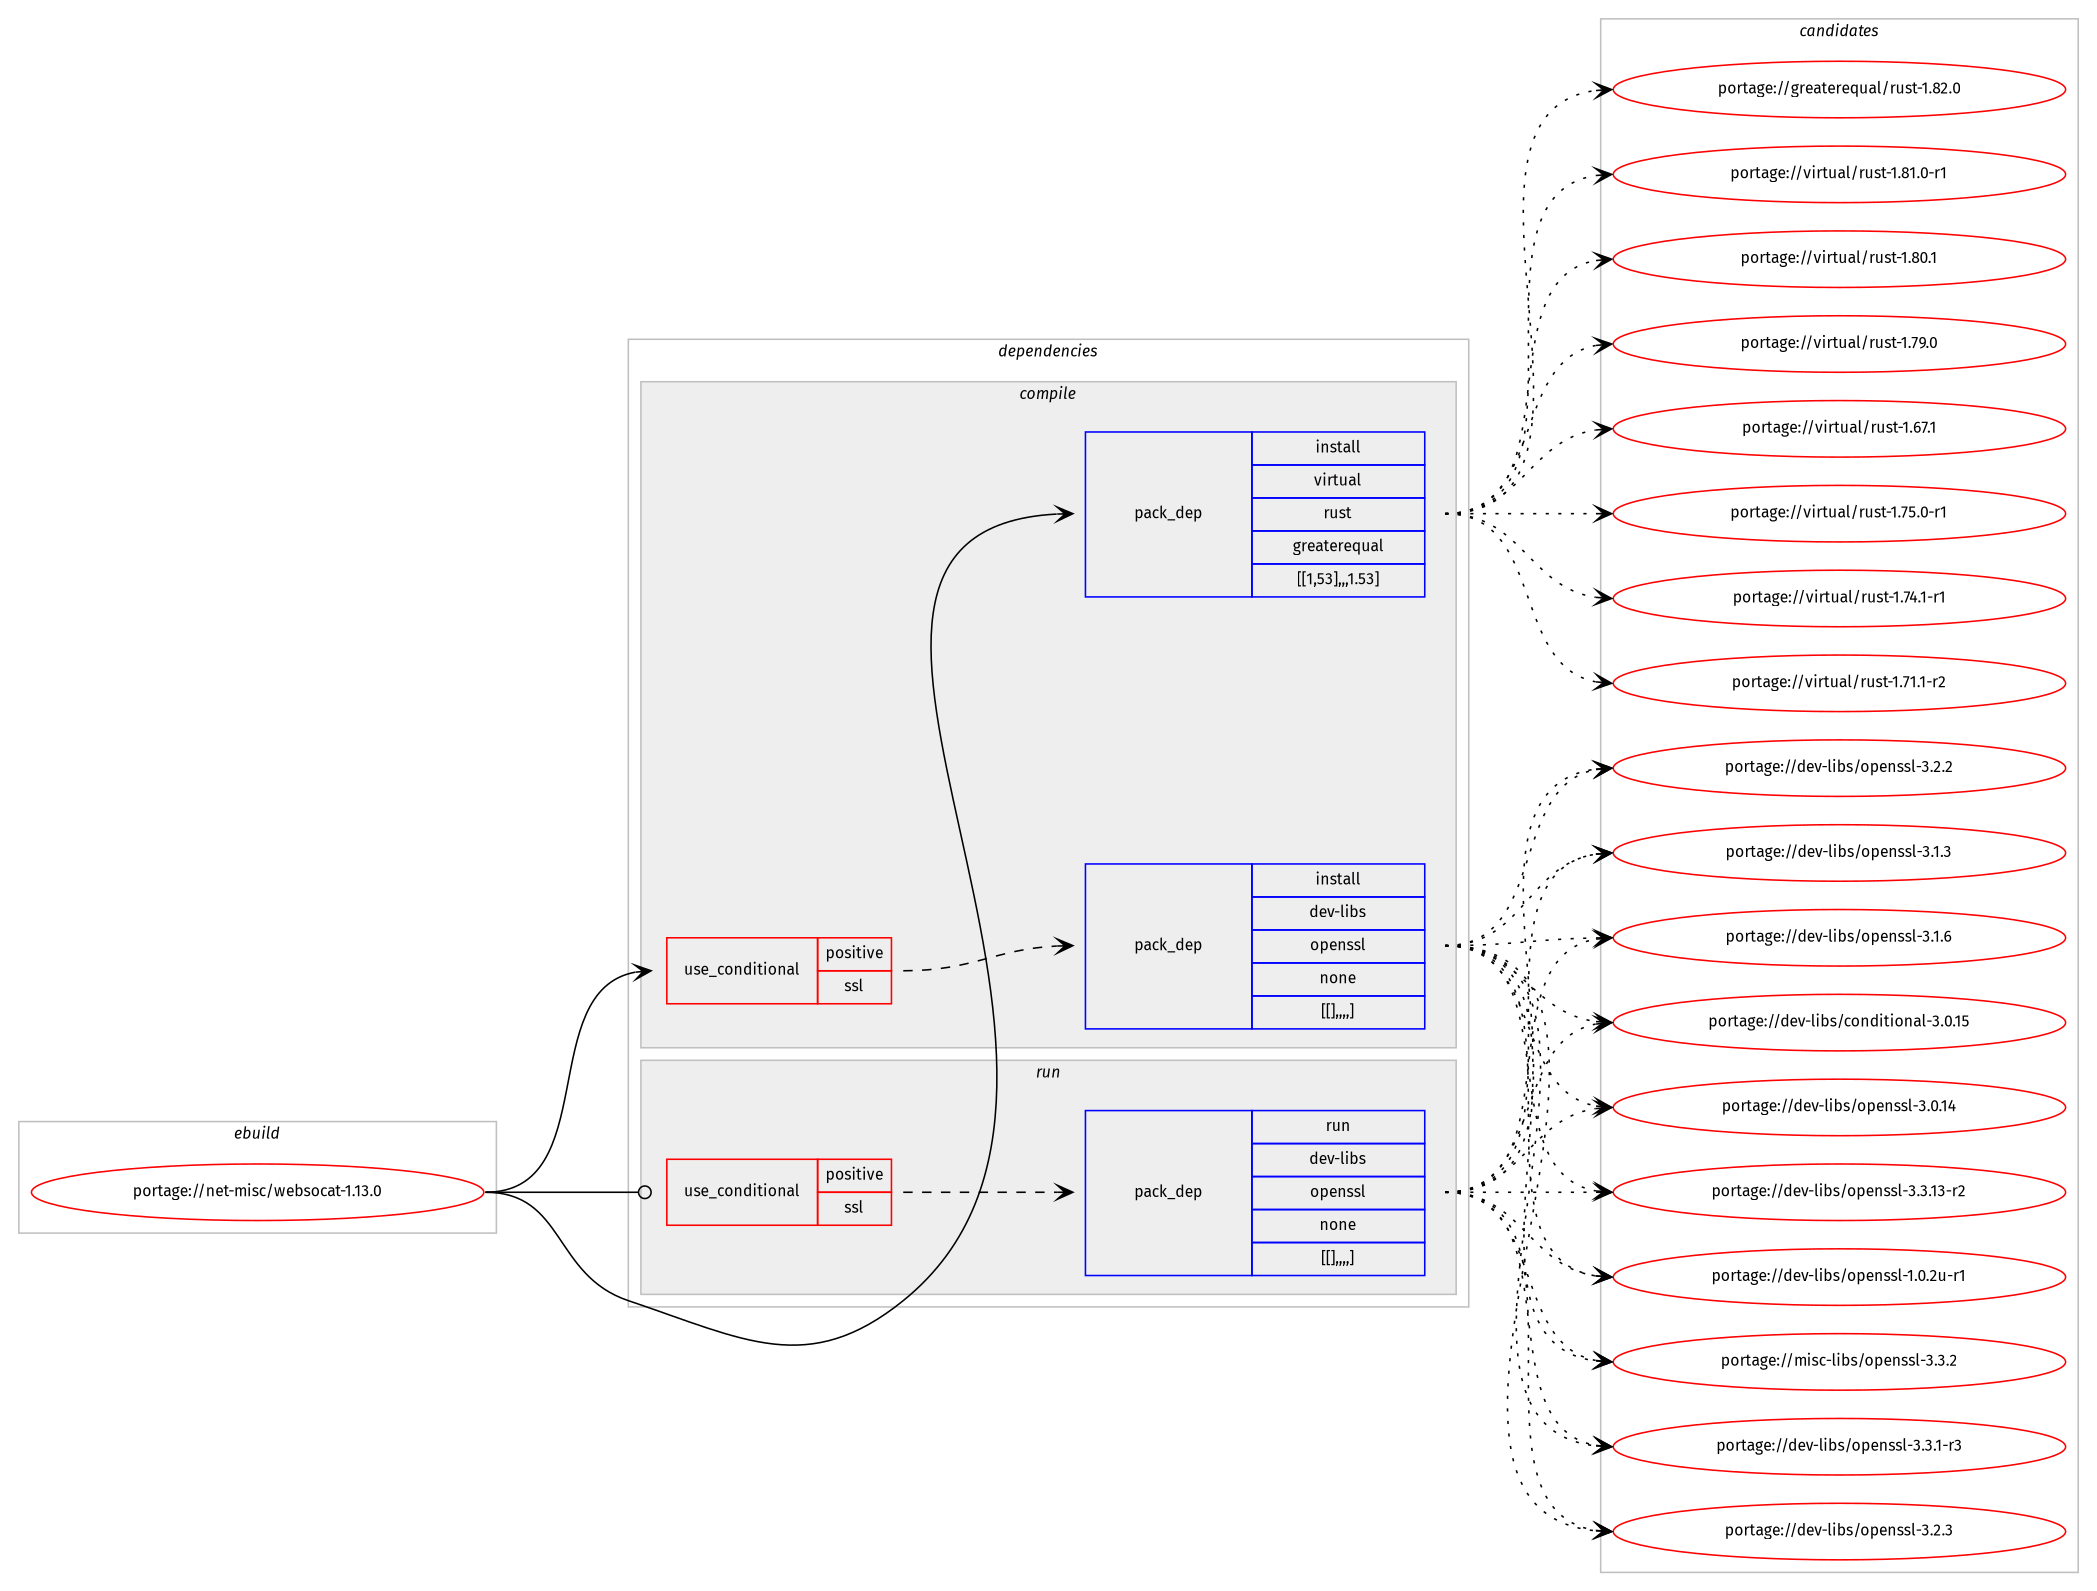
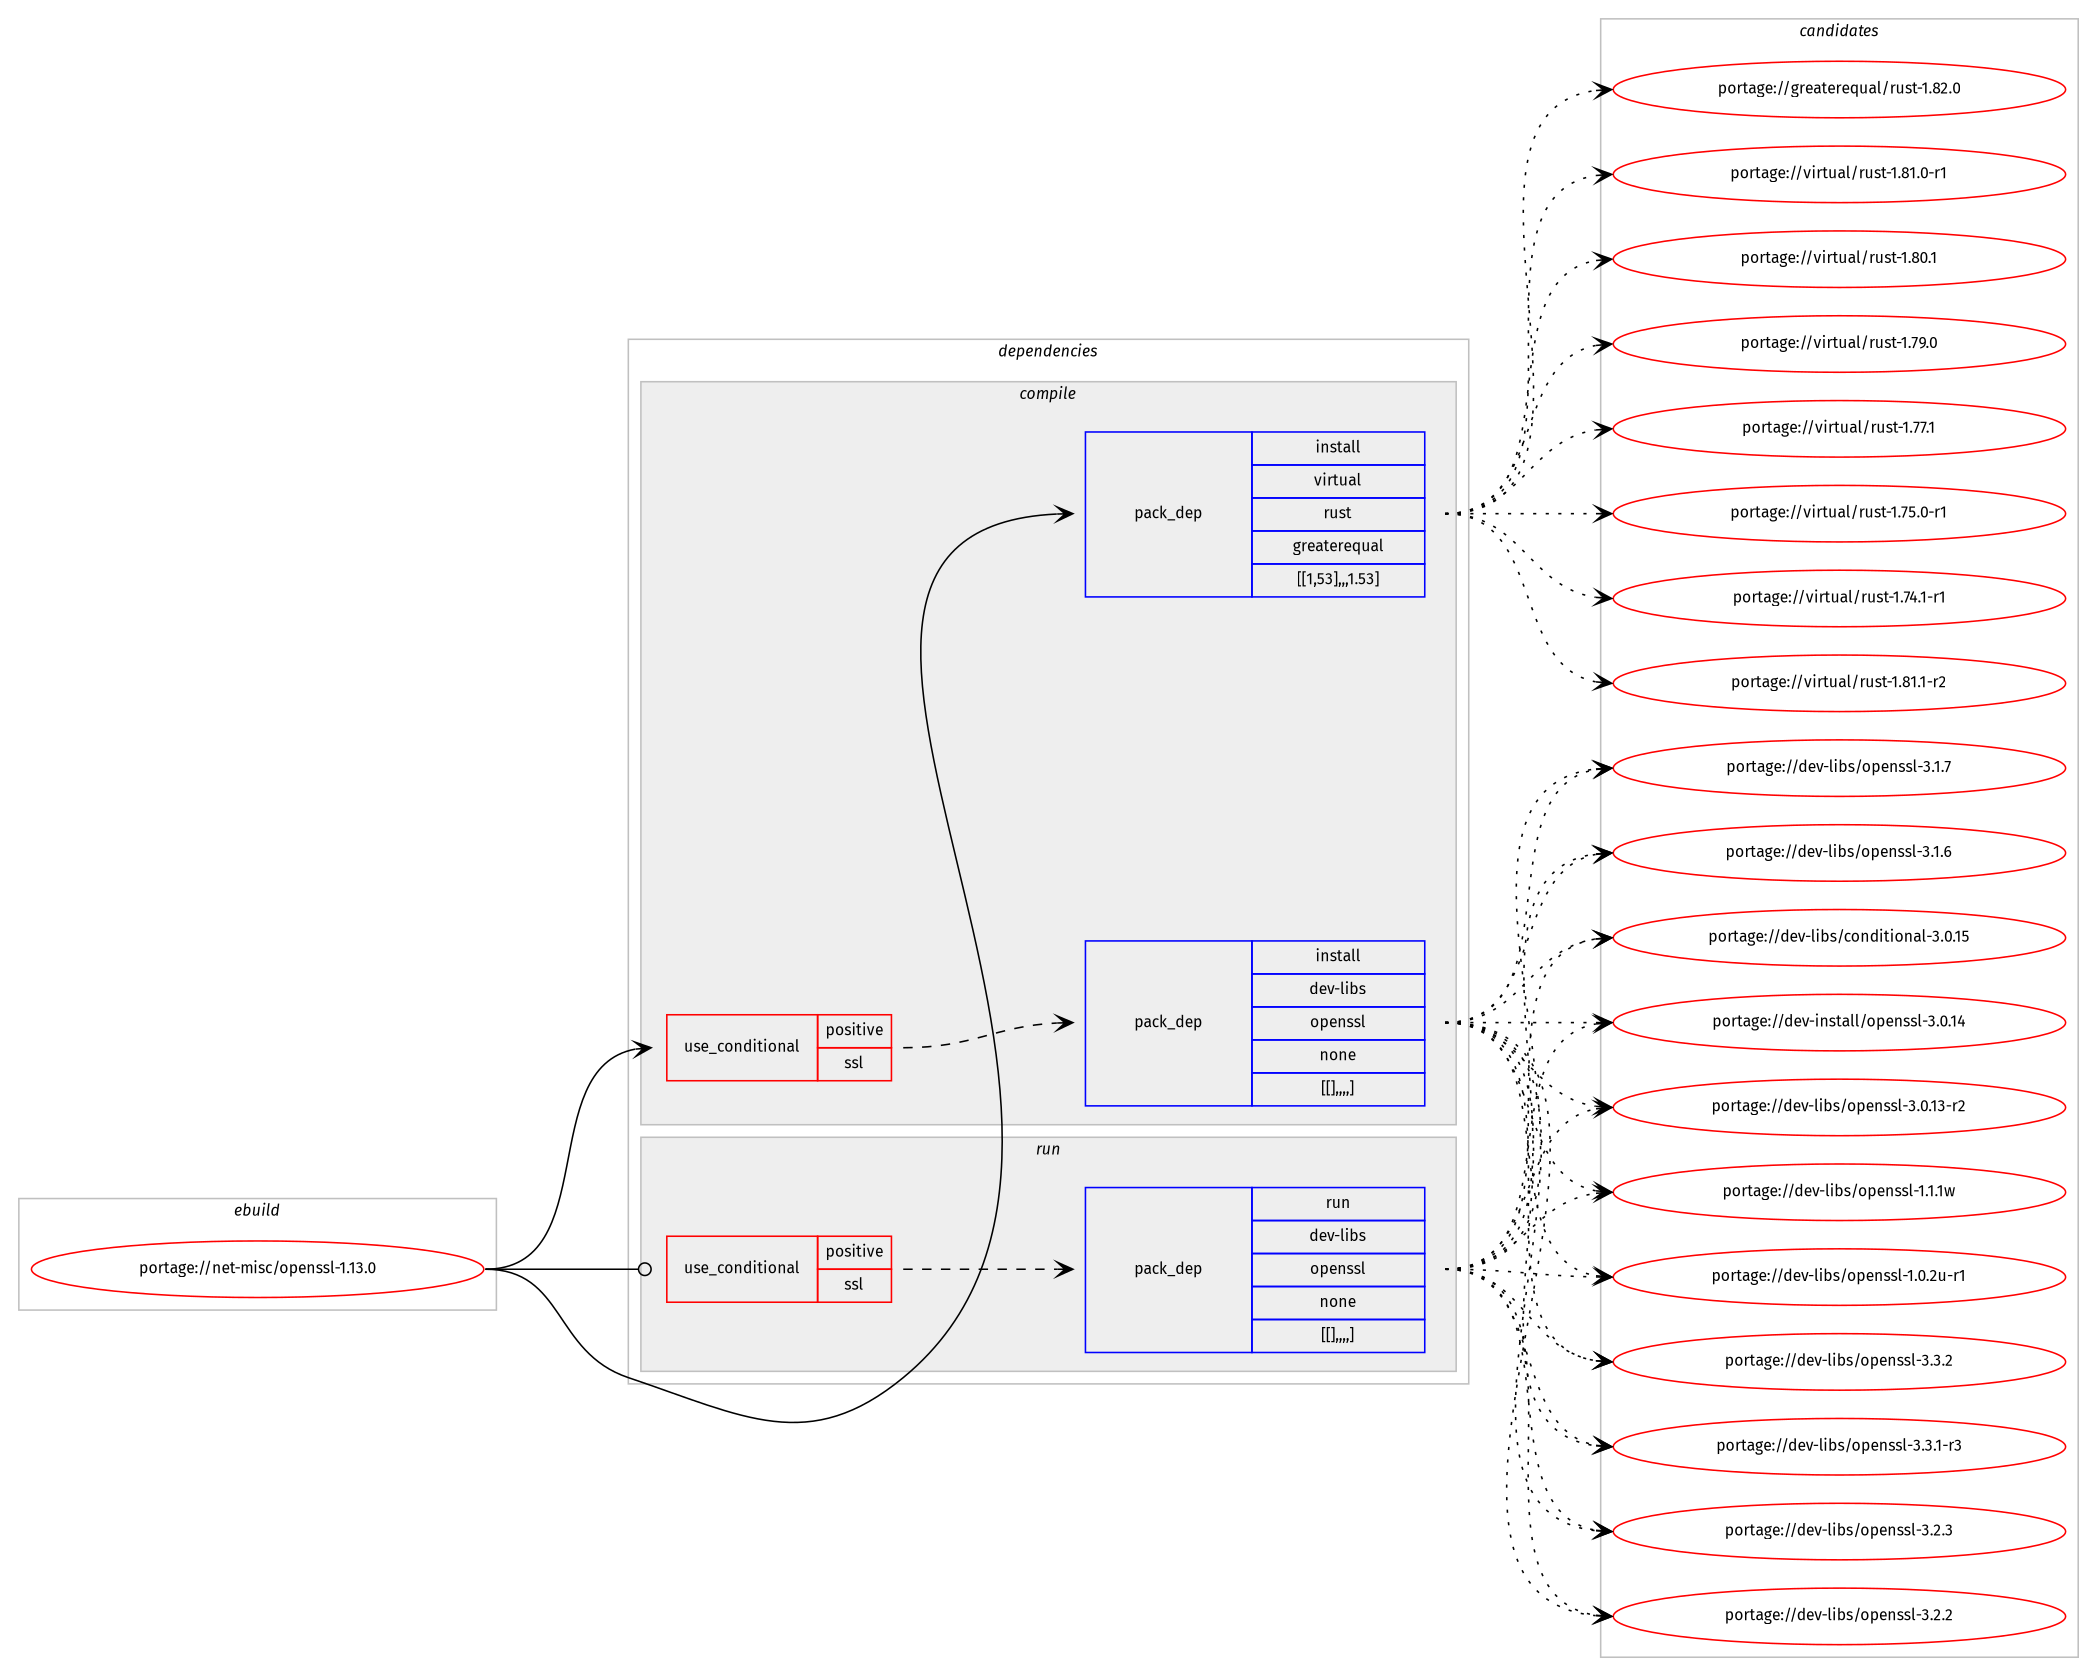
node "portage://virtual/rust-1.67.1": label "portage://virtual/rust-1.67.1" -> "portage://virtual/rust-1.77.1"
node "portage://virtual/rust-1.71.1-r2": label "portage://virtual/rust-1.71.1-r2" -> "portage://virtual/rust-1.81.1-r2"
node "portage://dev-libs/openssl-3.1.3": label "portage://dev-libs/openssl-3.1.3" -> "portage://dev-libs/openssl-3.1.7"
node "portage://dev-libs/openssl-3.0.14": label "portage://dev-libs/openssl-3.0.14" -> "portage://dev-install/openssl-3.0.14"
node "portage://net-misc/websocat-1.13.0": label "portage://net-misc/websocat-1.13.0" -> "portage://net-misc/openssl-1.13.0"
node "portage://dev-libs/openssl-3.3.13-r2": label "portage://dev-libs/openssl-3.3.13-r2" -> "portage://dev-libs/openssl-3.0.13-r2"
node "portage://dev-libs/openssl-1.1.1w": added
node "portage://misc-libs/openssl-3.3.2": label "portage://misc-libs/openssl-3.3.2" -> "portage://dev-libs/openssl-3.3.2"
